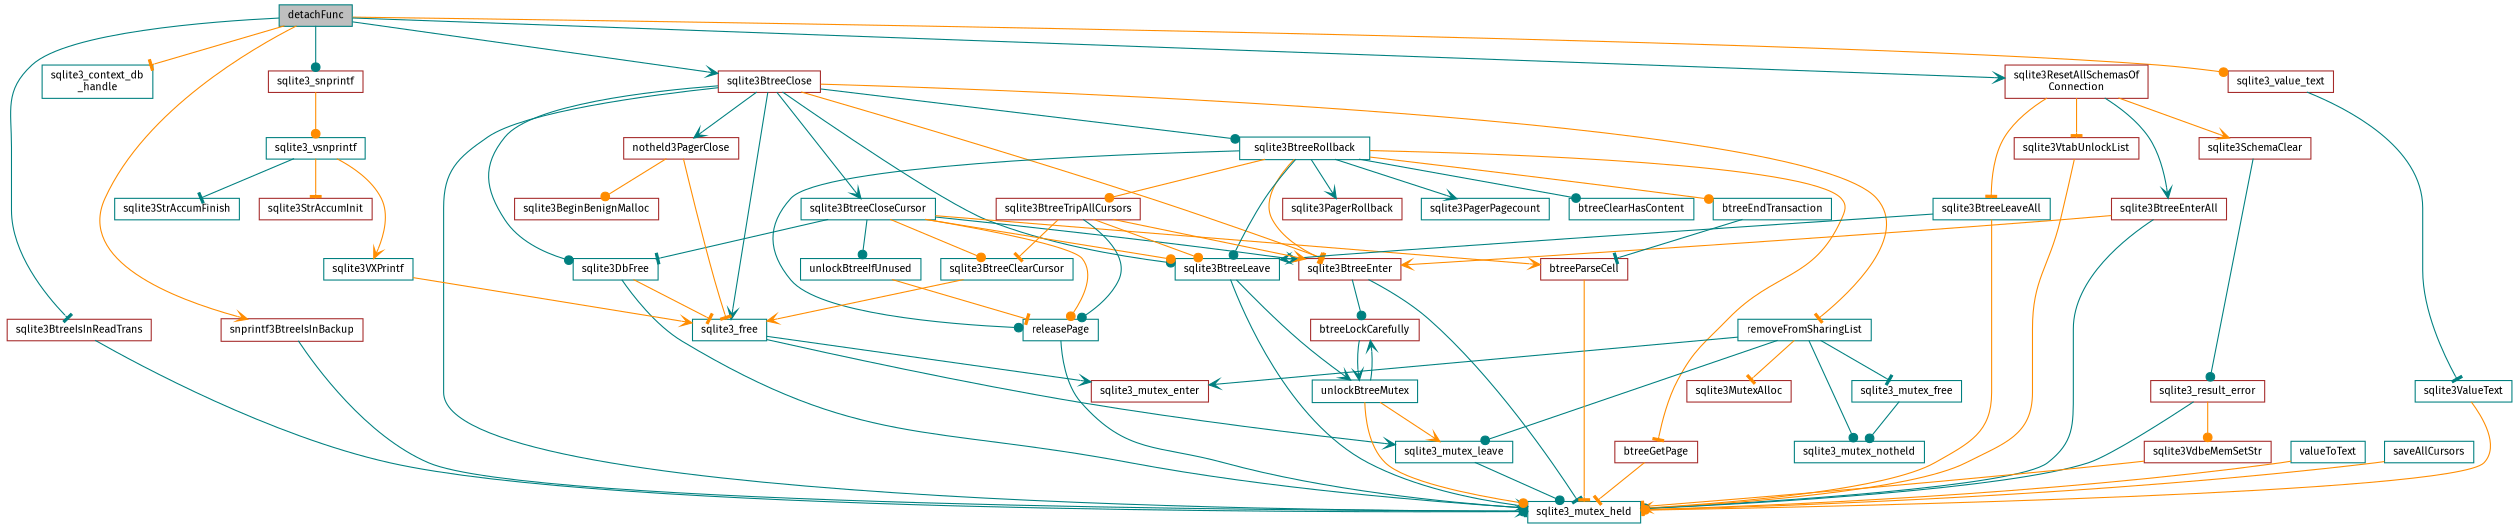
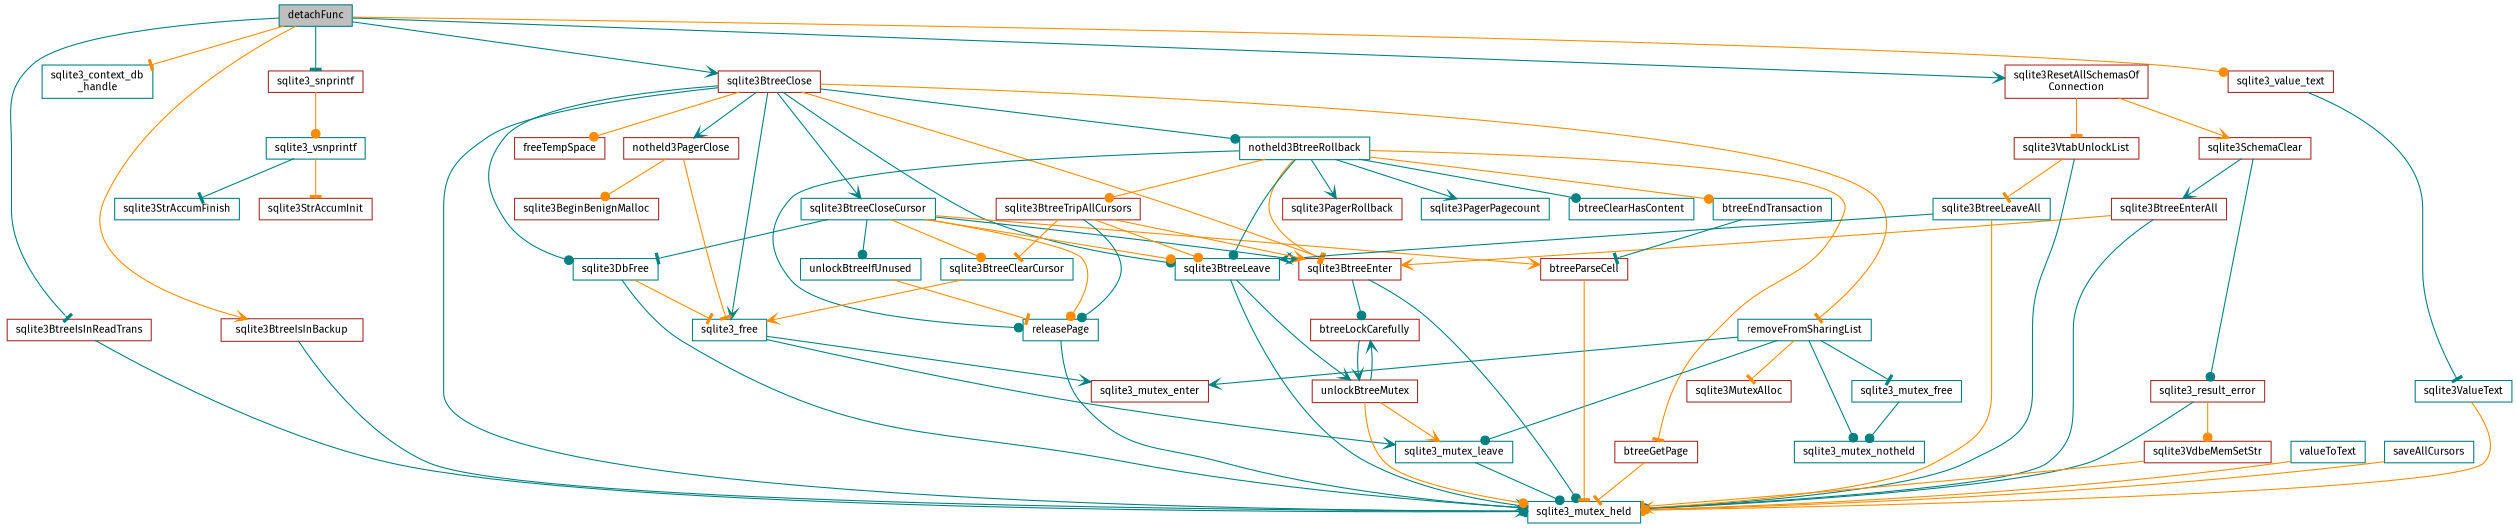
edge "detachFunc" -> "sqlite3_snprintf": arrowhead dot -> tee
edge "sqlite3ResetAllSchemasOf Connection" -> "sqlite3BtreeEnterAll": now "sqlite3SchemaClear" -> "sqlite3BtreeEnterAll"
edge "sqlite3ResetAllSchemasOf Connection" -> "sqlite3BtreeLeaveAll": now "sqlite3VtabUnlockList" -> "sqlite3BtreeLeaveAll"
node "freeTempSpace": added
node "sqlite3BtreeRollback": label "sqlite3BtreeRollback" -> "notheld3BtreeRollback"
node "sqlite3VXPrintf": removed
node "snprintf3BtreeIsInBackup": label "snprintf3BtreeIsInBackup" -> "sqlite3BtreeIsInBackup"
edge "sqlite3BtreeEnter" -> "sqlite3_mutex_held": arrowhead tee -> dot
node "unlockBtreeMutex": color teal -> brown
edge "sqlite3VtabUnlockList" -> "sqlite3_mutex_held": color darkorange -> teal
